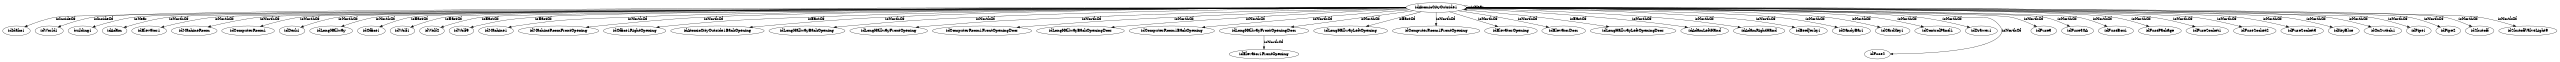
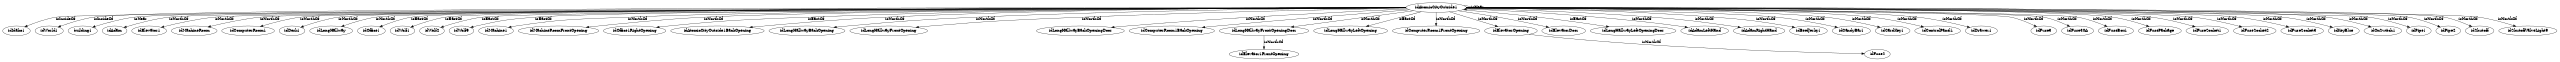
edge "idAtomicCityOutside1" -> "idFuse2": now "idElevatorOpening" -> "idFuse2"
node "idComputerRoom1FrontOpeningDoor": removed
